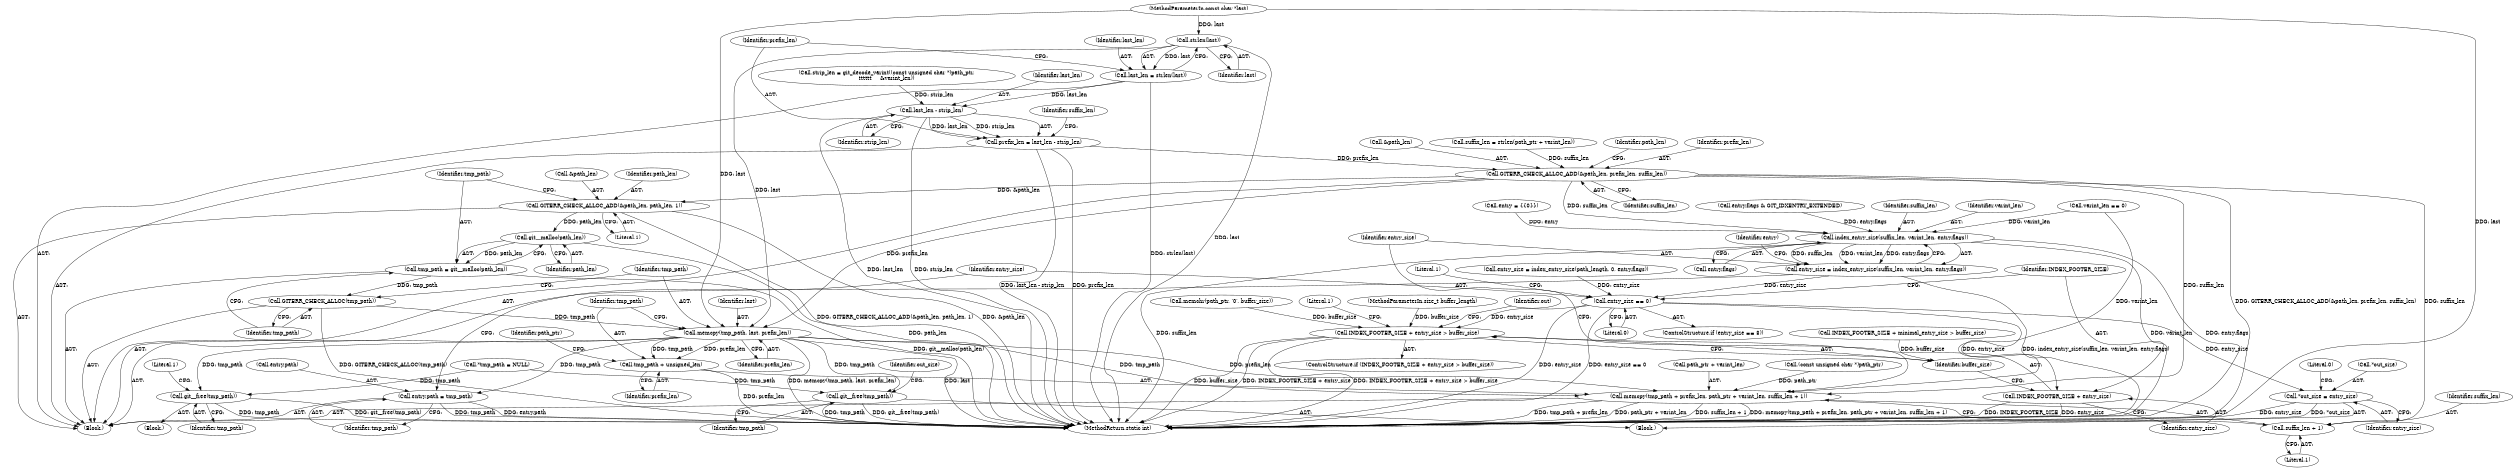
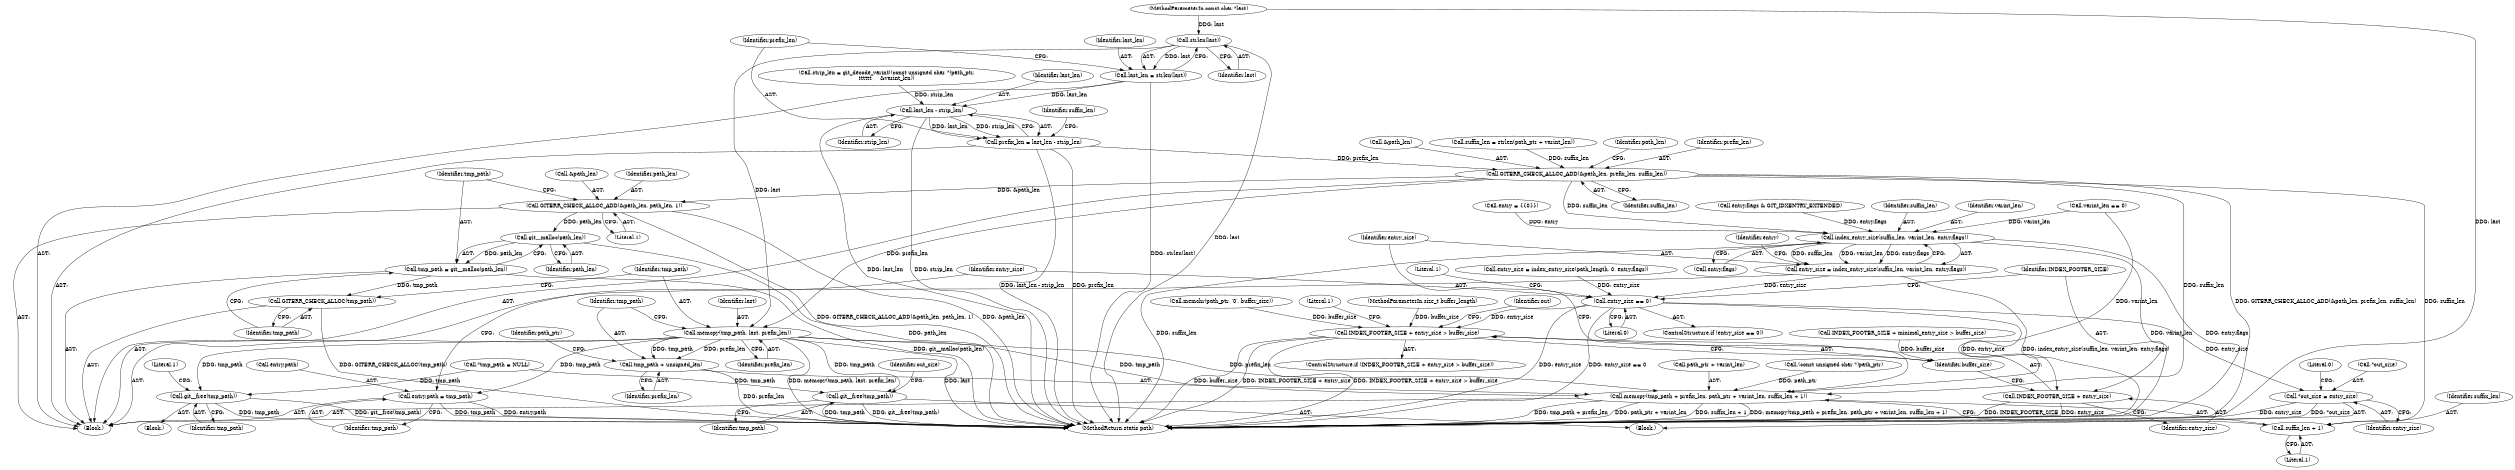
edge "(MethodParameterIn,const char *last)" -> "(Call,memcpy(tmp_path, last, prefix_len))": removed, label "DDG: last"
edge "(Call,prefix_len = last_len - strip_len)" -> "(Call,last_len - strip_len)": added, label "CFG:"
edge "(Call,GITERR_CHECK_ALLOC(tmp_path))" -> "(Call,memcpy(tmp_path, last, prefix_len))": removed, label "DDG: tmp_path"
node "(ControlStructure,if (entry_size == 8))": label "(ControlStructure,if (entry_size == 8))" -> "(ControlStructure,if (entry_size == 0))"
node "(MethodReturn,static int)": label "(MethodReturn,static int)" -> "(MethodReturn,static path)"
